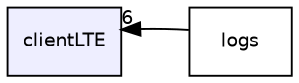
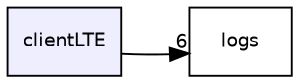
edge "logs" -> "clientLTE": reversed
